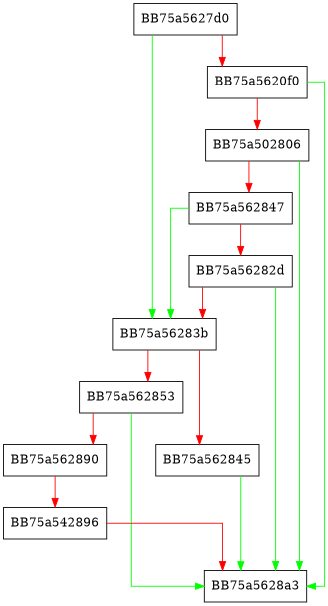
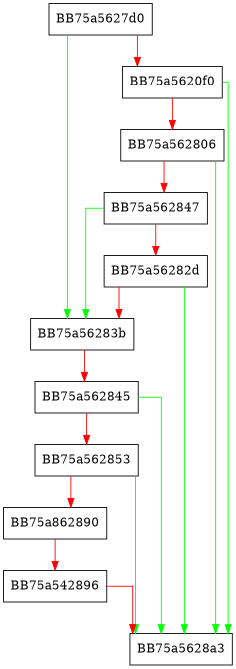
node "BB75a502806": label "BB75a502806" -> "BB75a562806"
edge "BB75a56283b" -> "BB75a562853": now "BB75a562845" -> "BB75a562853"
node "BB75a562890": label "BB75a562890" -> "BB75a862890"
